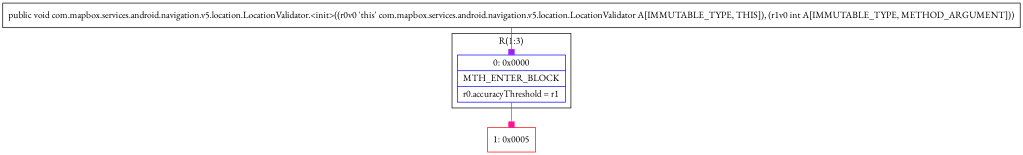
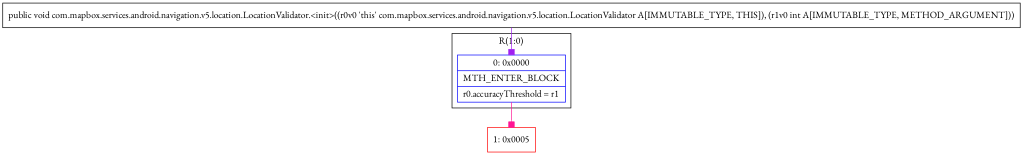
cluster "R(1:3)": label "R(1:3)" -> "R(1:0)"
